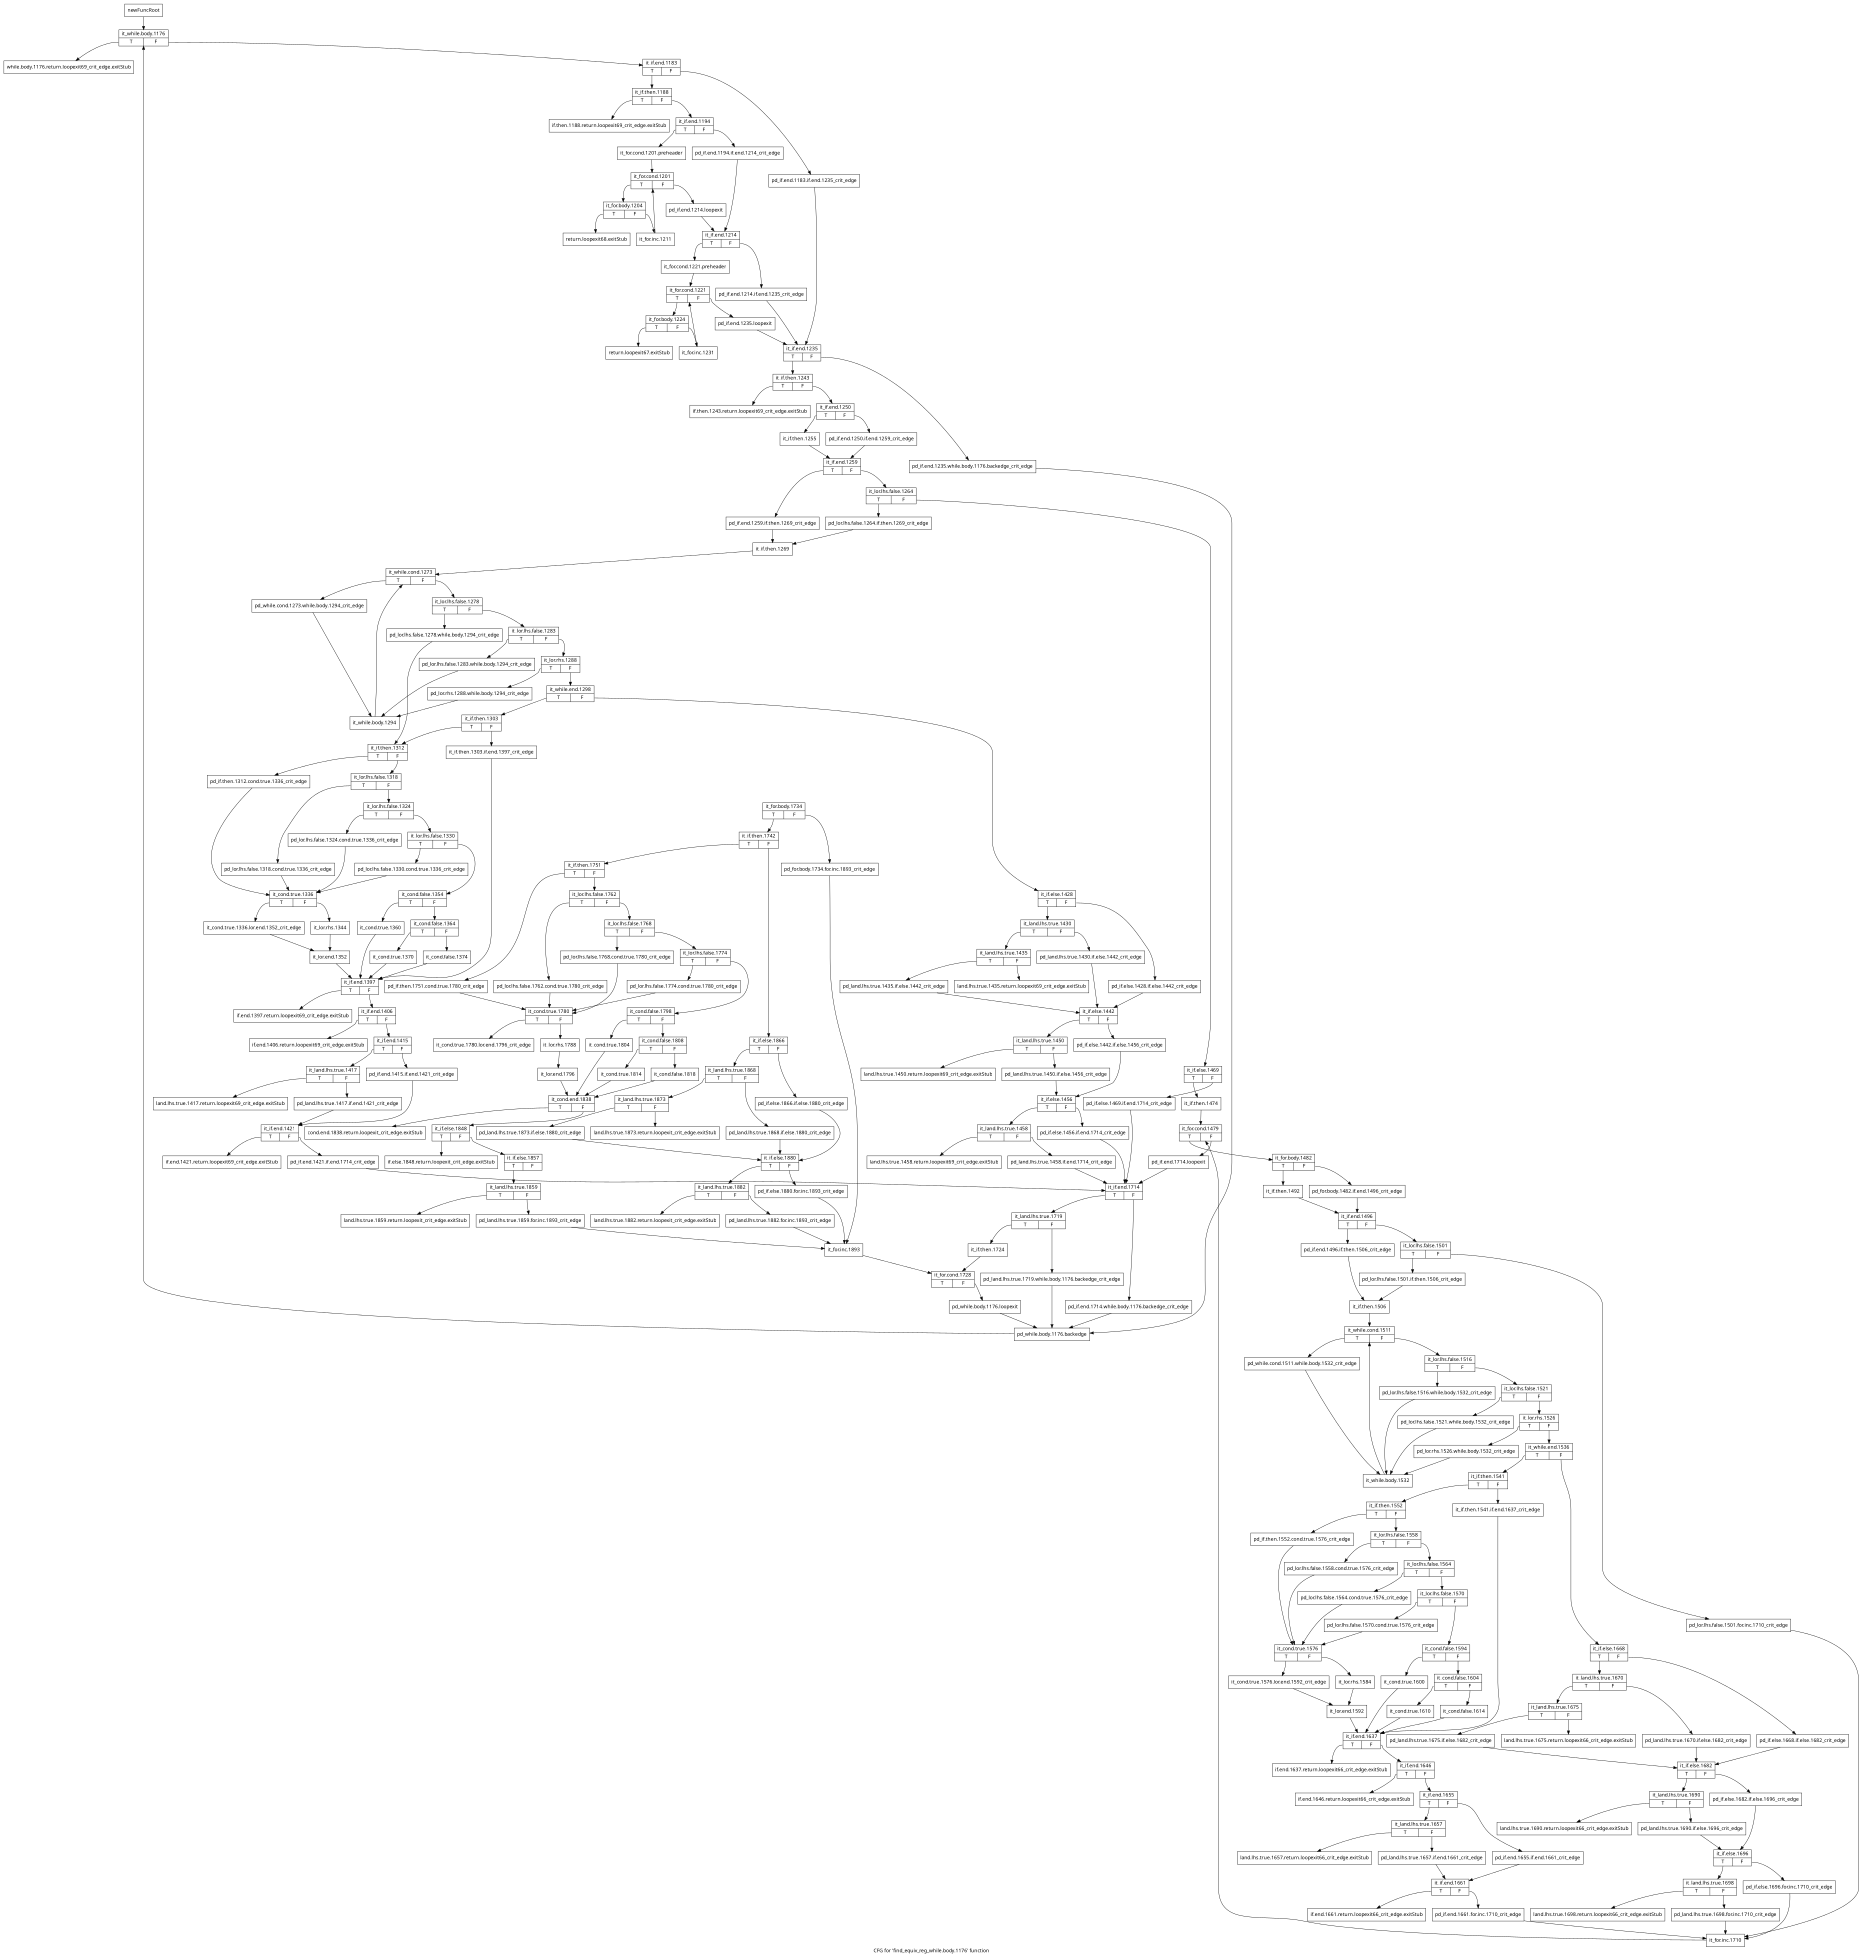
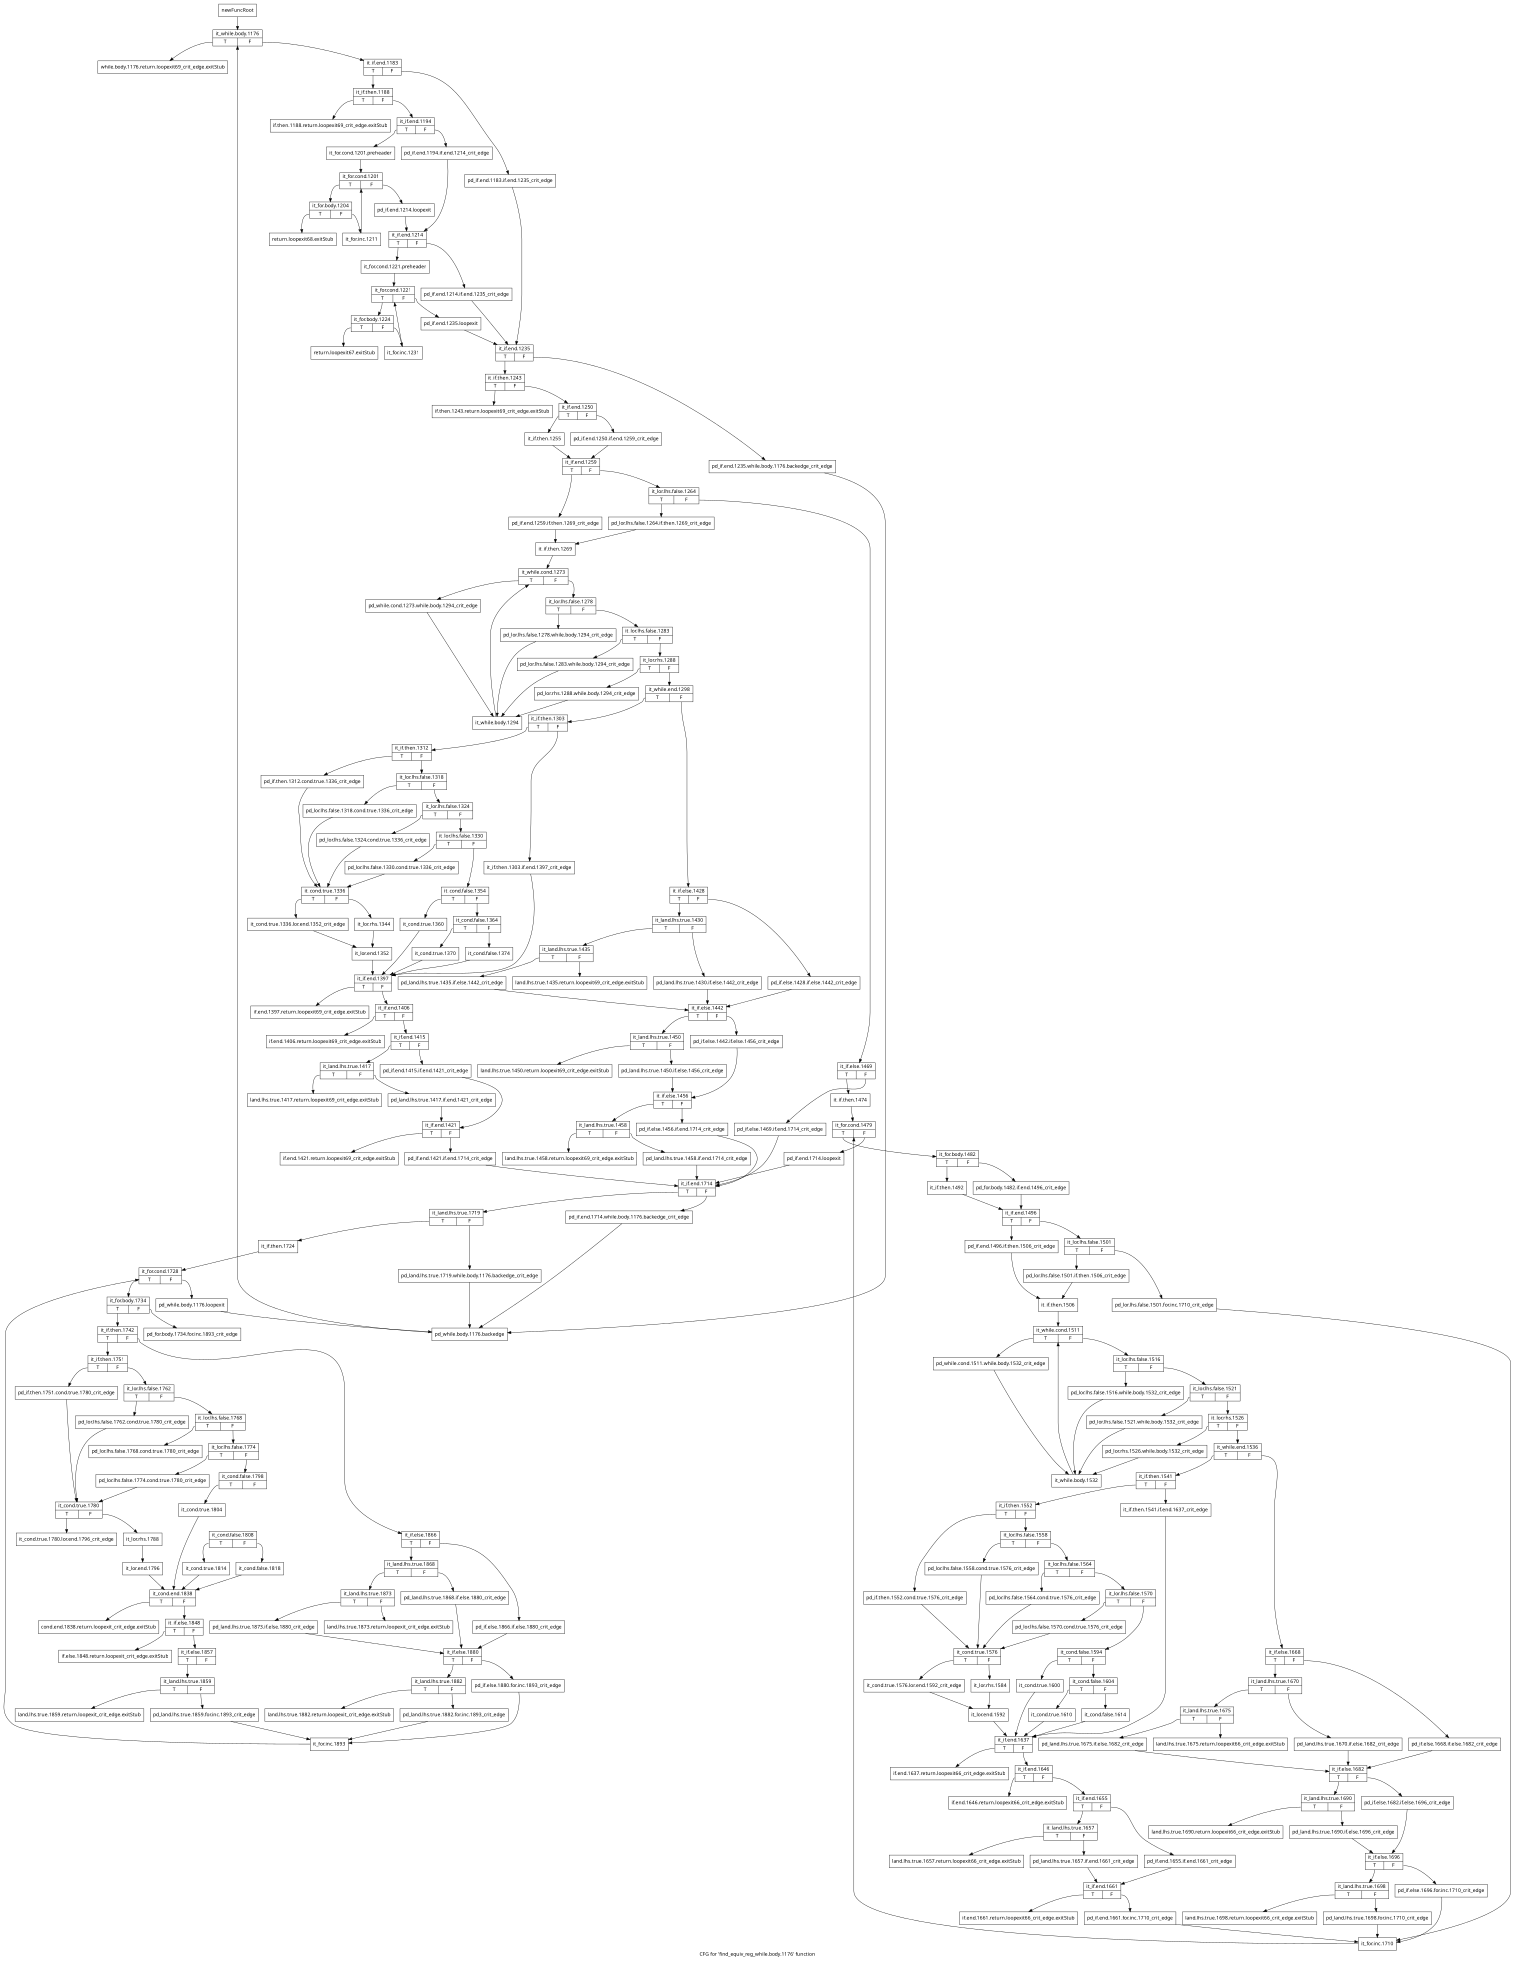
edge "pd_lor.lhs.false.1278.while.body.1294_crit_edge" -> "it_if.then.1312": now "pd_lor.lhs.false.1278.while.body.1294_crit_edge" -> "it_while.body.1294"
edge "pd_lor.lhs.false.1768.cond.true.1780_crit_edge" -> "it_cond.true.1780": removed
edge "it_cond.false.1798" -> "it_cond.false.1808": removed
edge "pd_for.body.1734.for.inc.1893_crit_edge" -> "it_for.inc.1893": removed
edge "it_for.cond.1728" -> "it_for.body.1734": added
